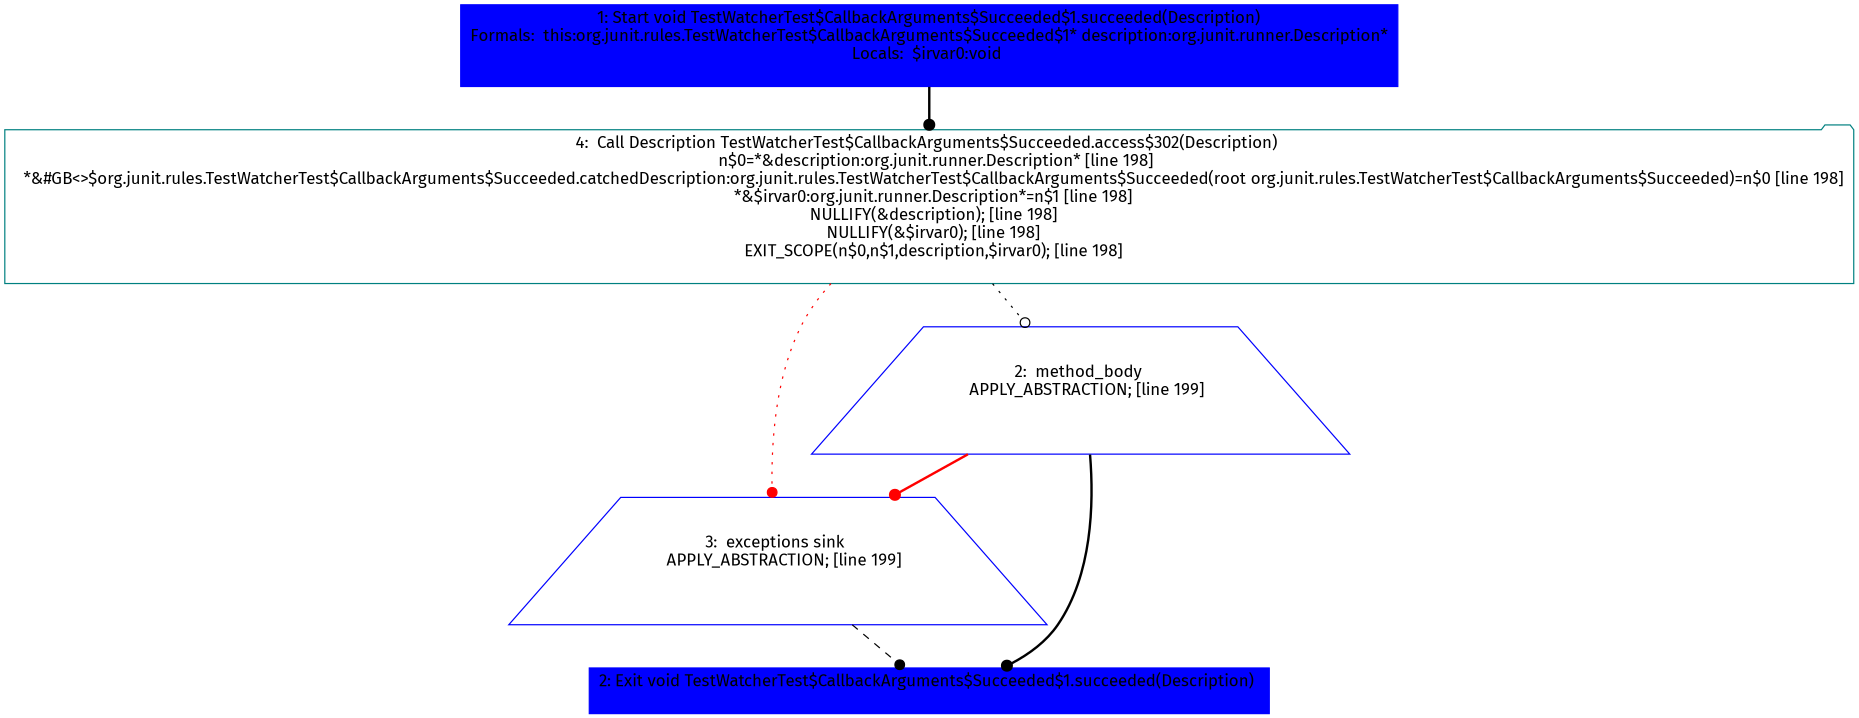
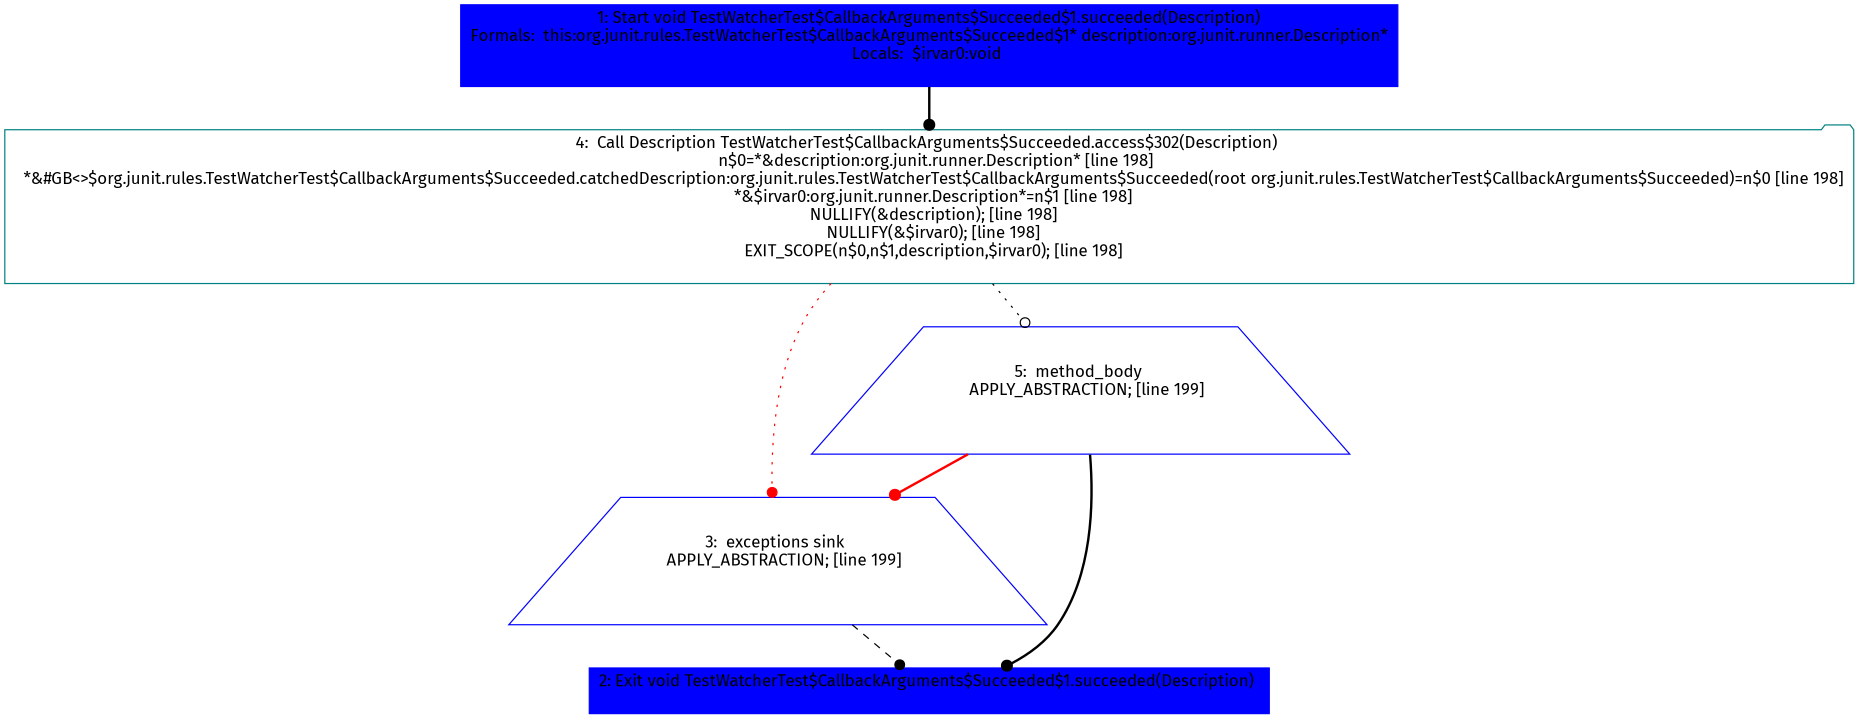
node "2:  method_body APPLY_ABSTRACTION; [line 199]": label "2:  method_body APPLY_ABSTRACTION; [line 199]" -> "5:  method_body APPLY_ABSTRACTION; [line 199]"
